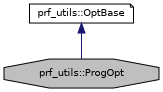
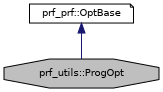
node "prf_utils::OptBase": label "prf_utils::OptBase" -> "prf_prf::OptBase"
